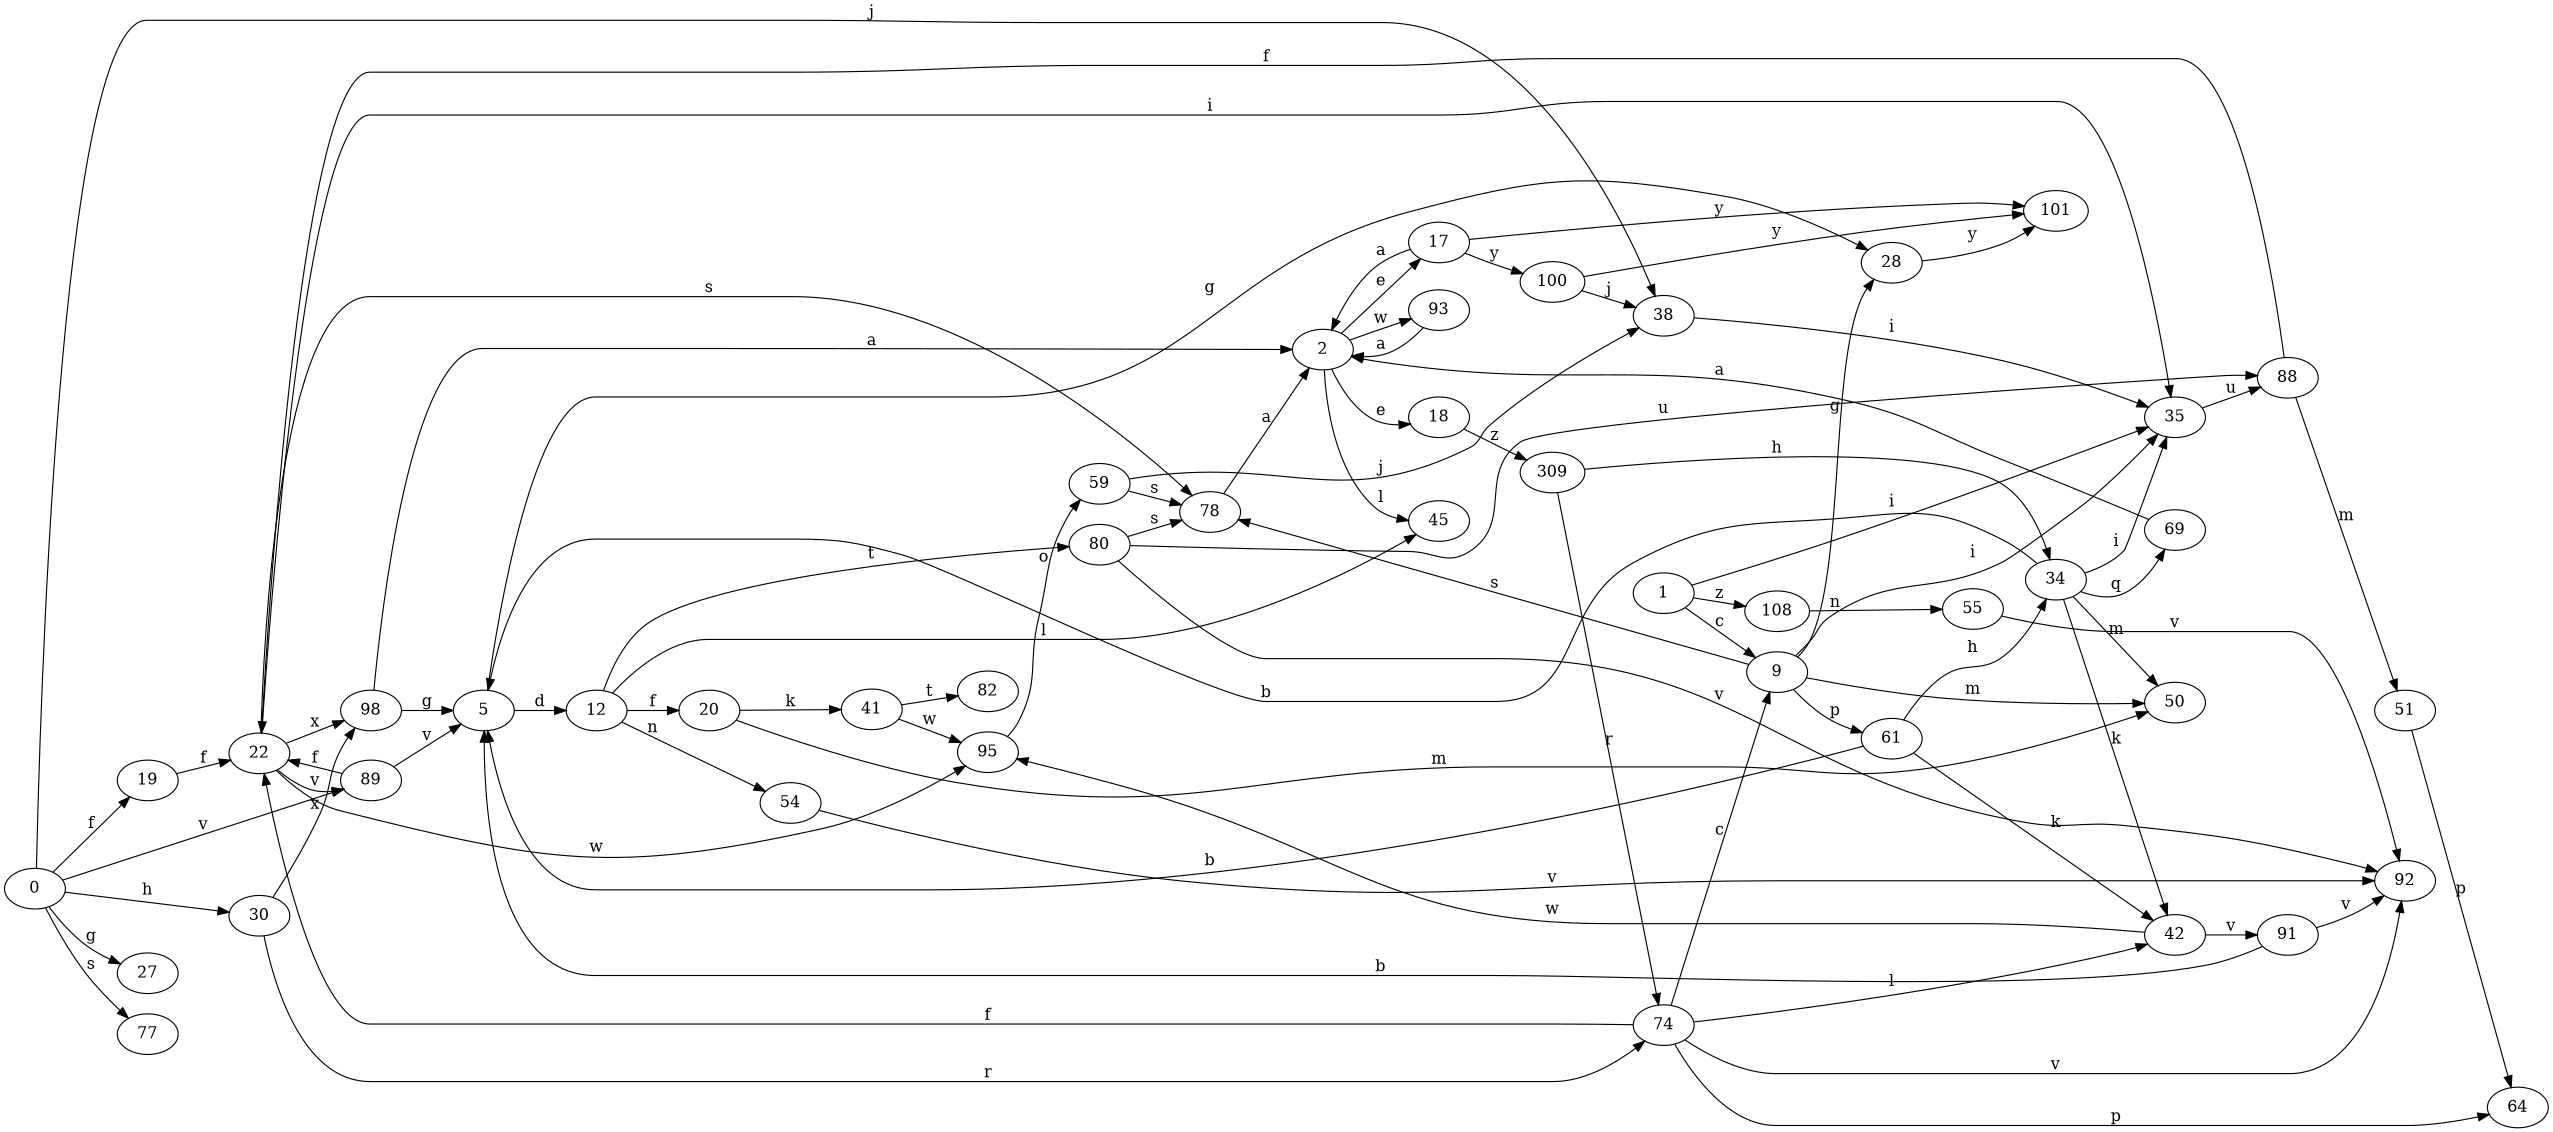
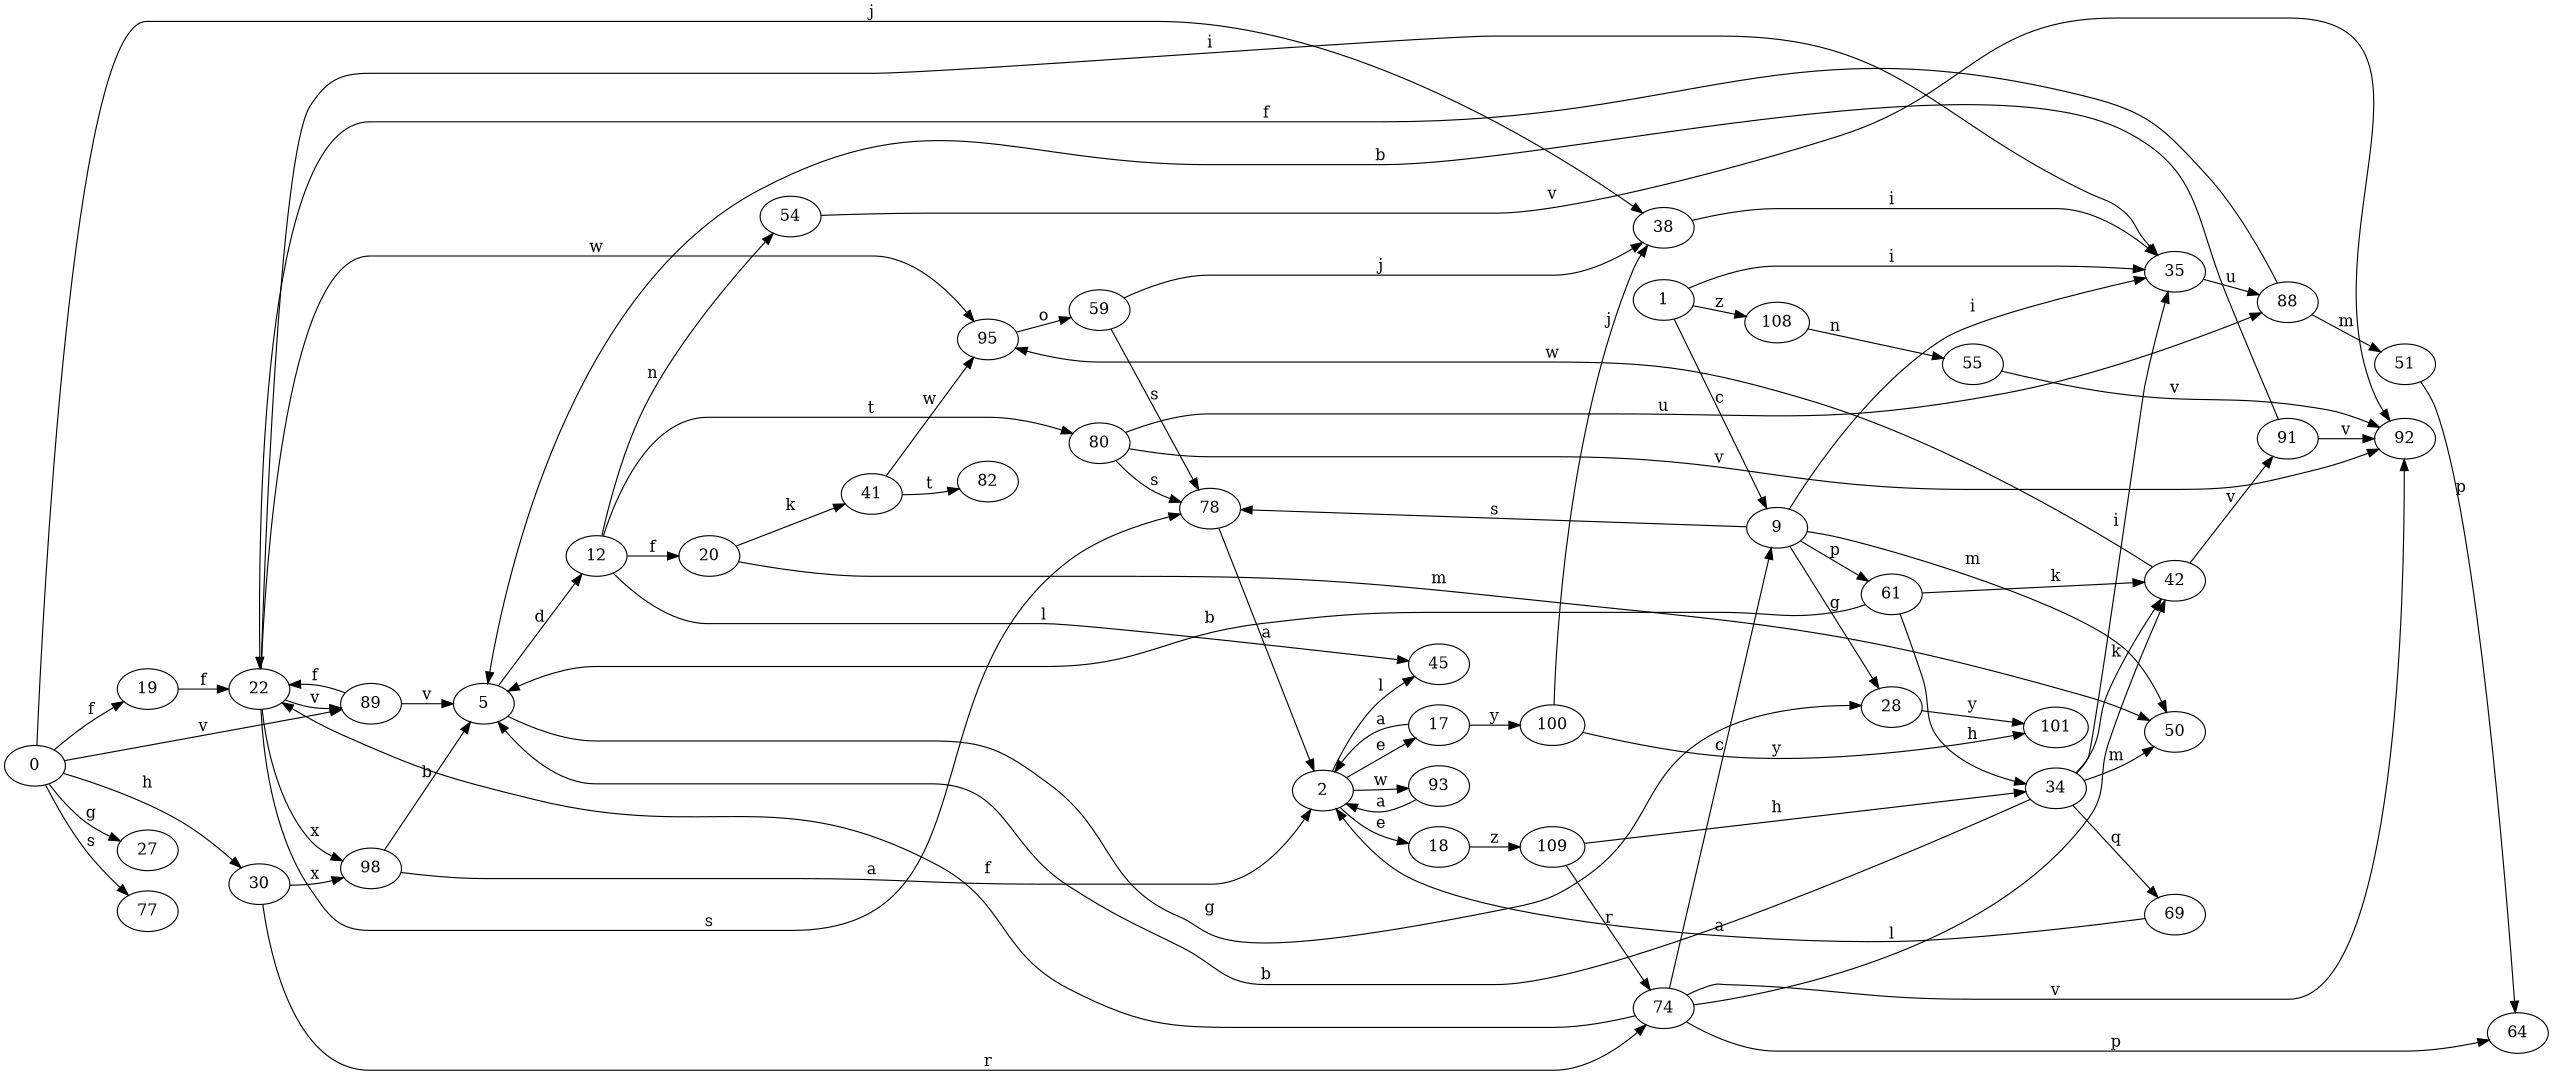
edge "17" -> "101": removed, label "y"
node "309": label "309" -> "109"
edge "98" -> "5": label "g" -> "b"
